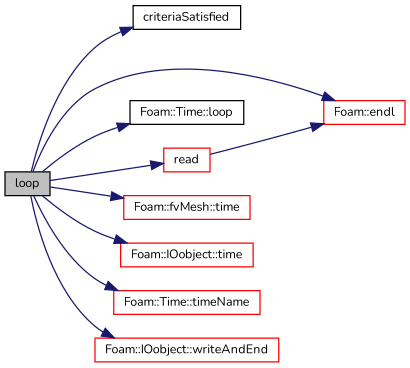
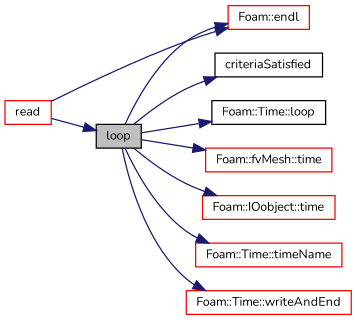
edge "loop" -> "read": reversed
node "Foam::IOobject::writeAndEnd": label "Foam::IOobject::writeAndEnd" -> "Foam::Time::writeAndEnd"
